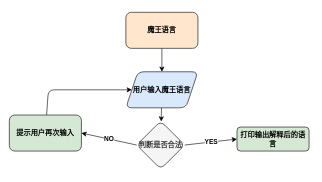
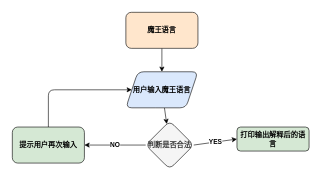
node "提示用户再次输入": moved (45, 133) -> (48, 145)
node "判断是否合法": moved (161, 145) -> (170, 145)
